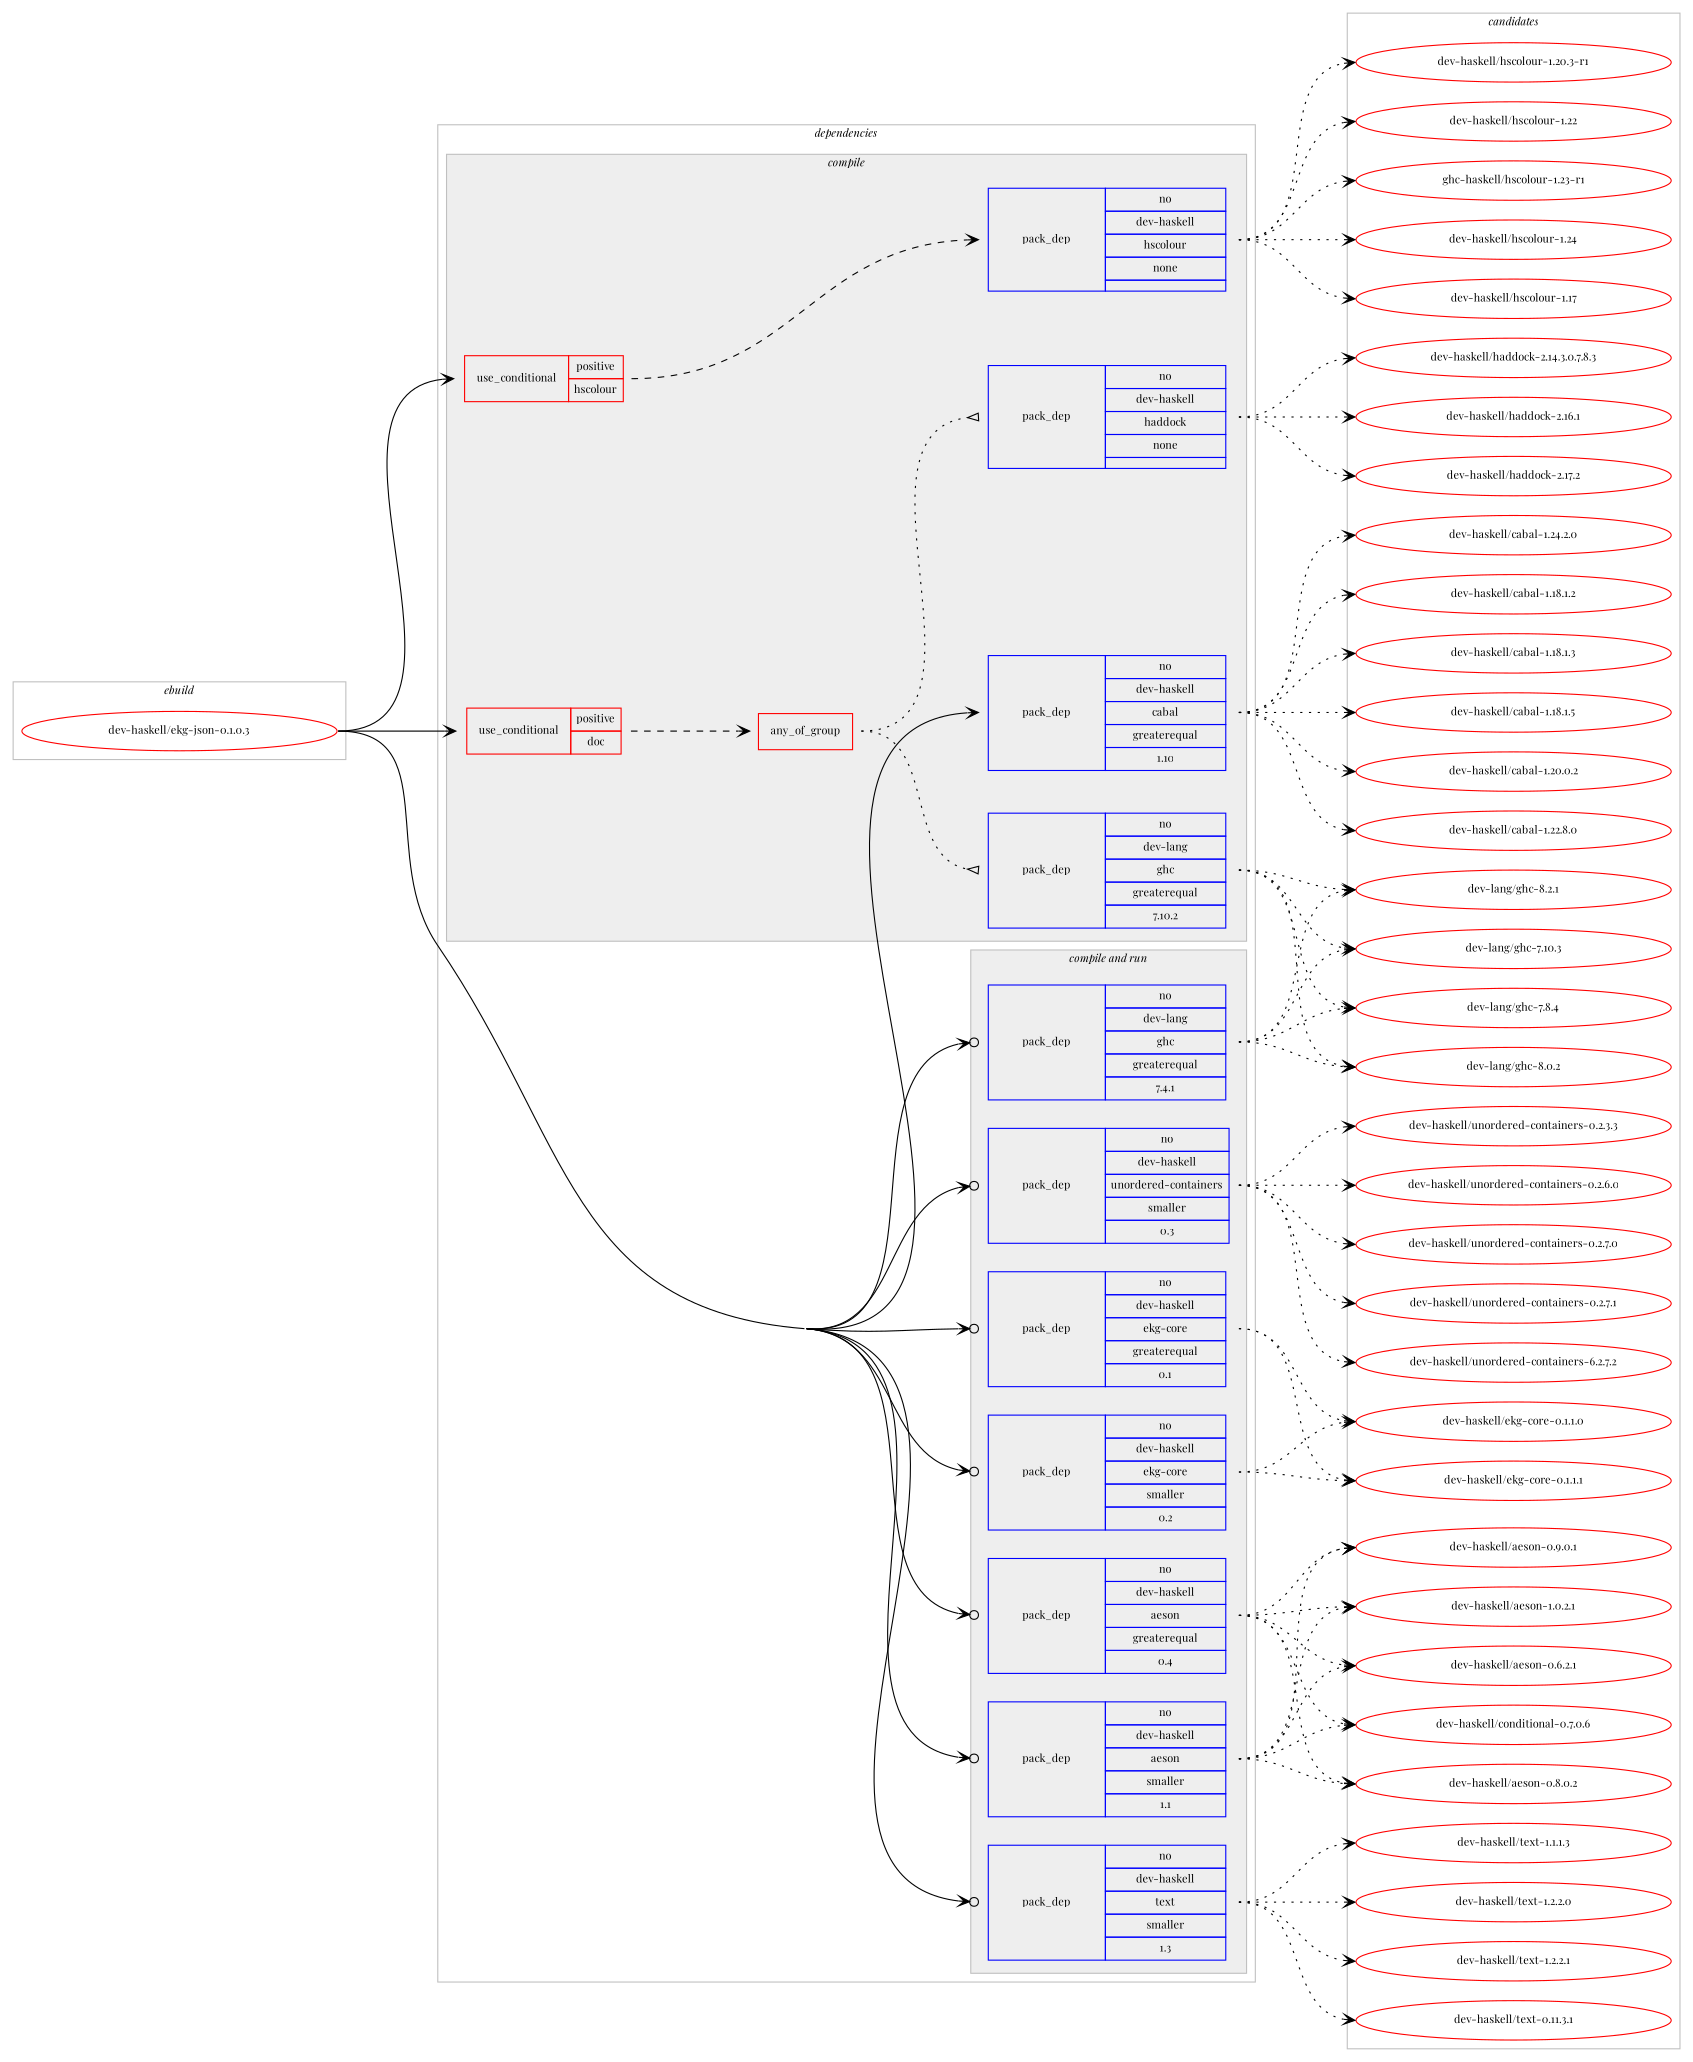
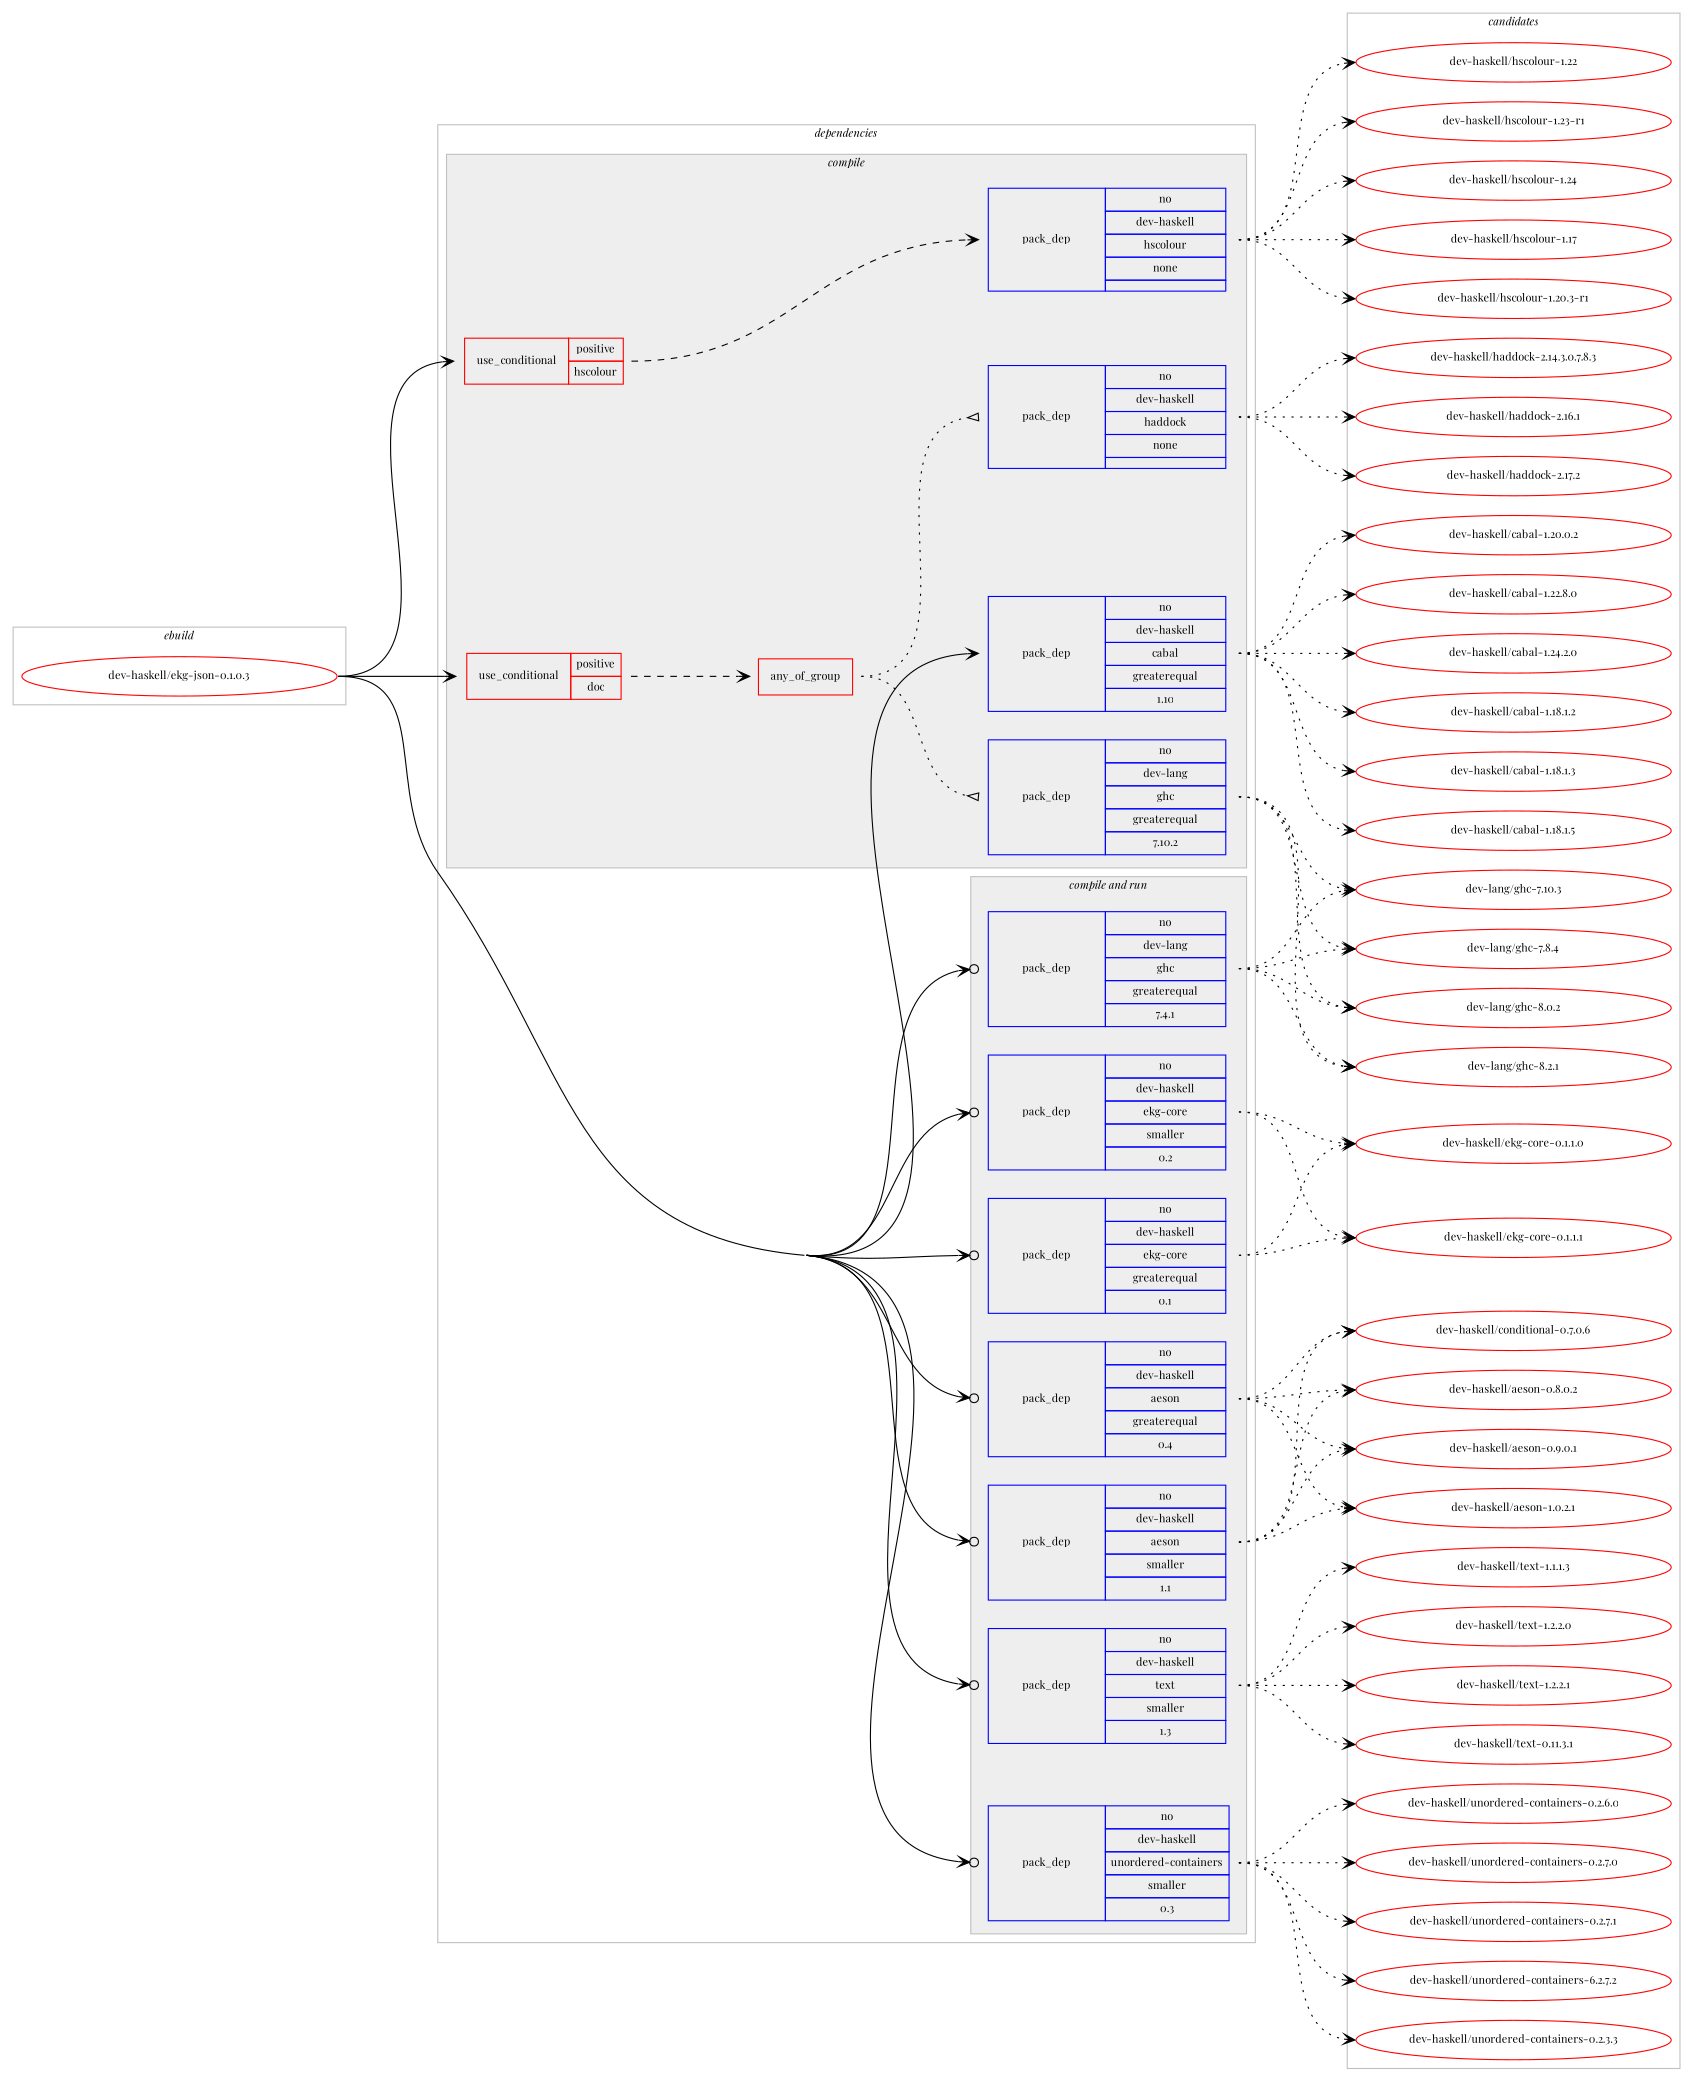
node "ghc-haskell/hscolour-1.23-r1": label "ghc-haskell/hscolour-1.23-r1" -> "dev-haskell/hscolour-1.23-r1"
node "dev-haskell/aeson-0.6.2.1": removed
